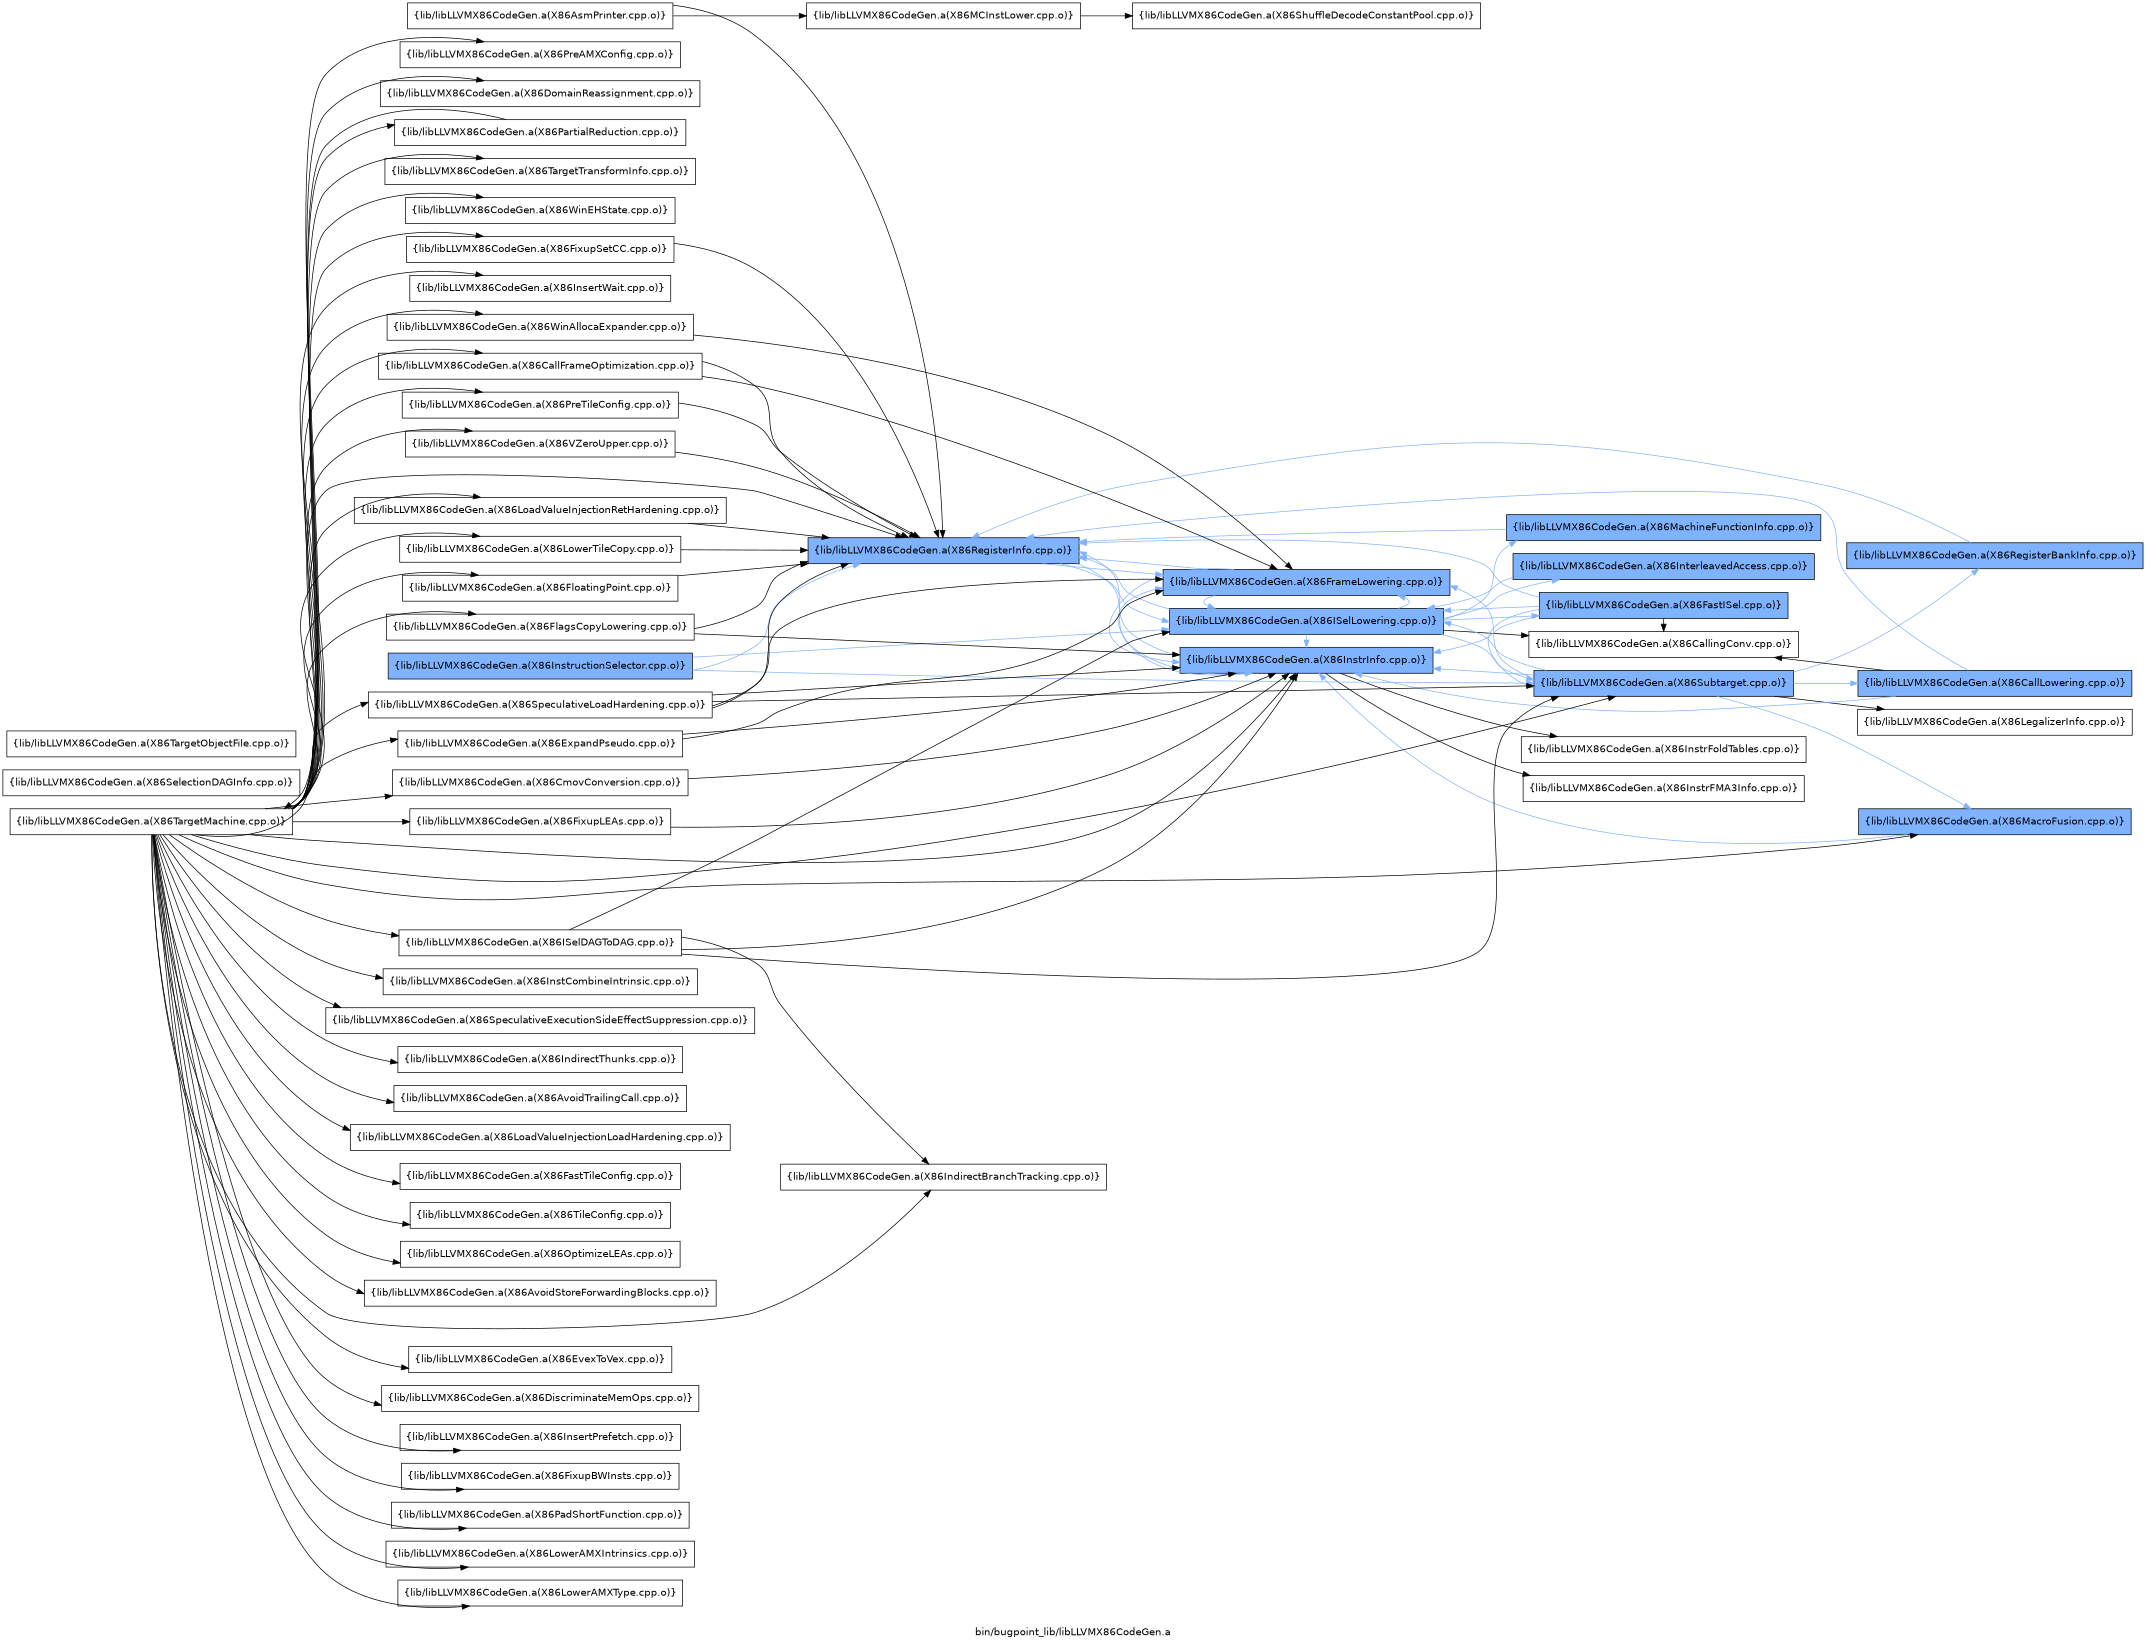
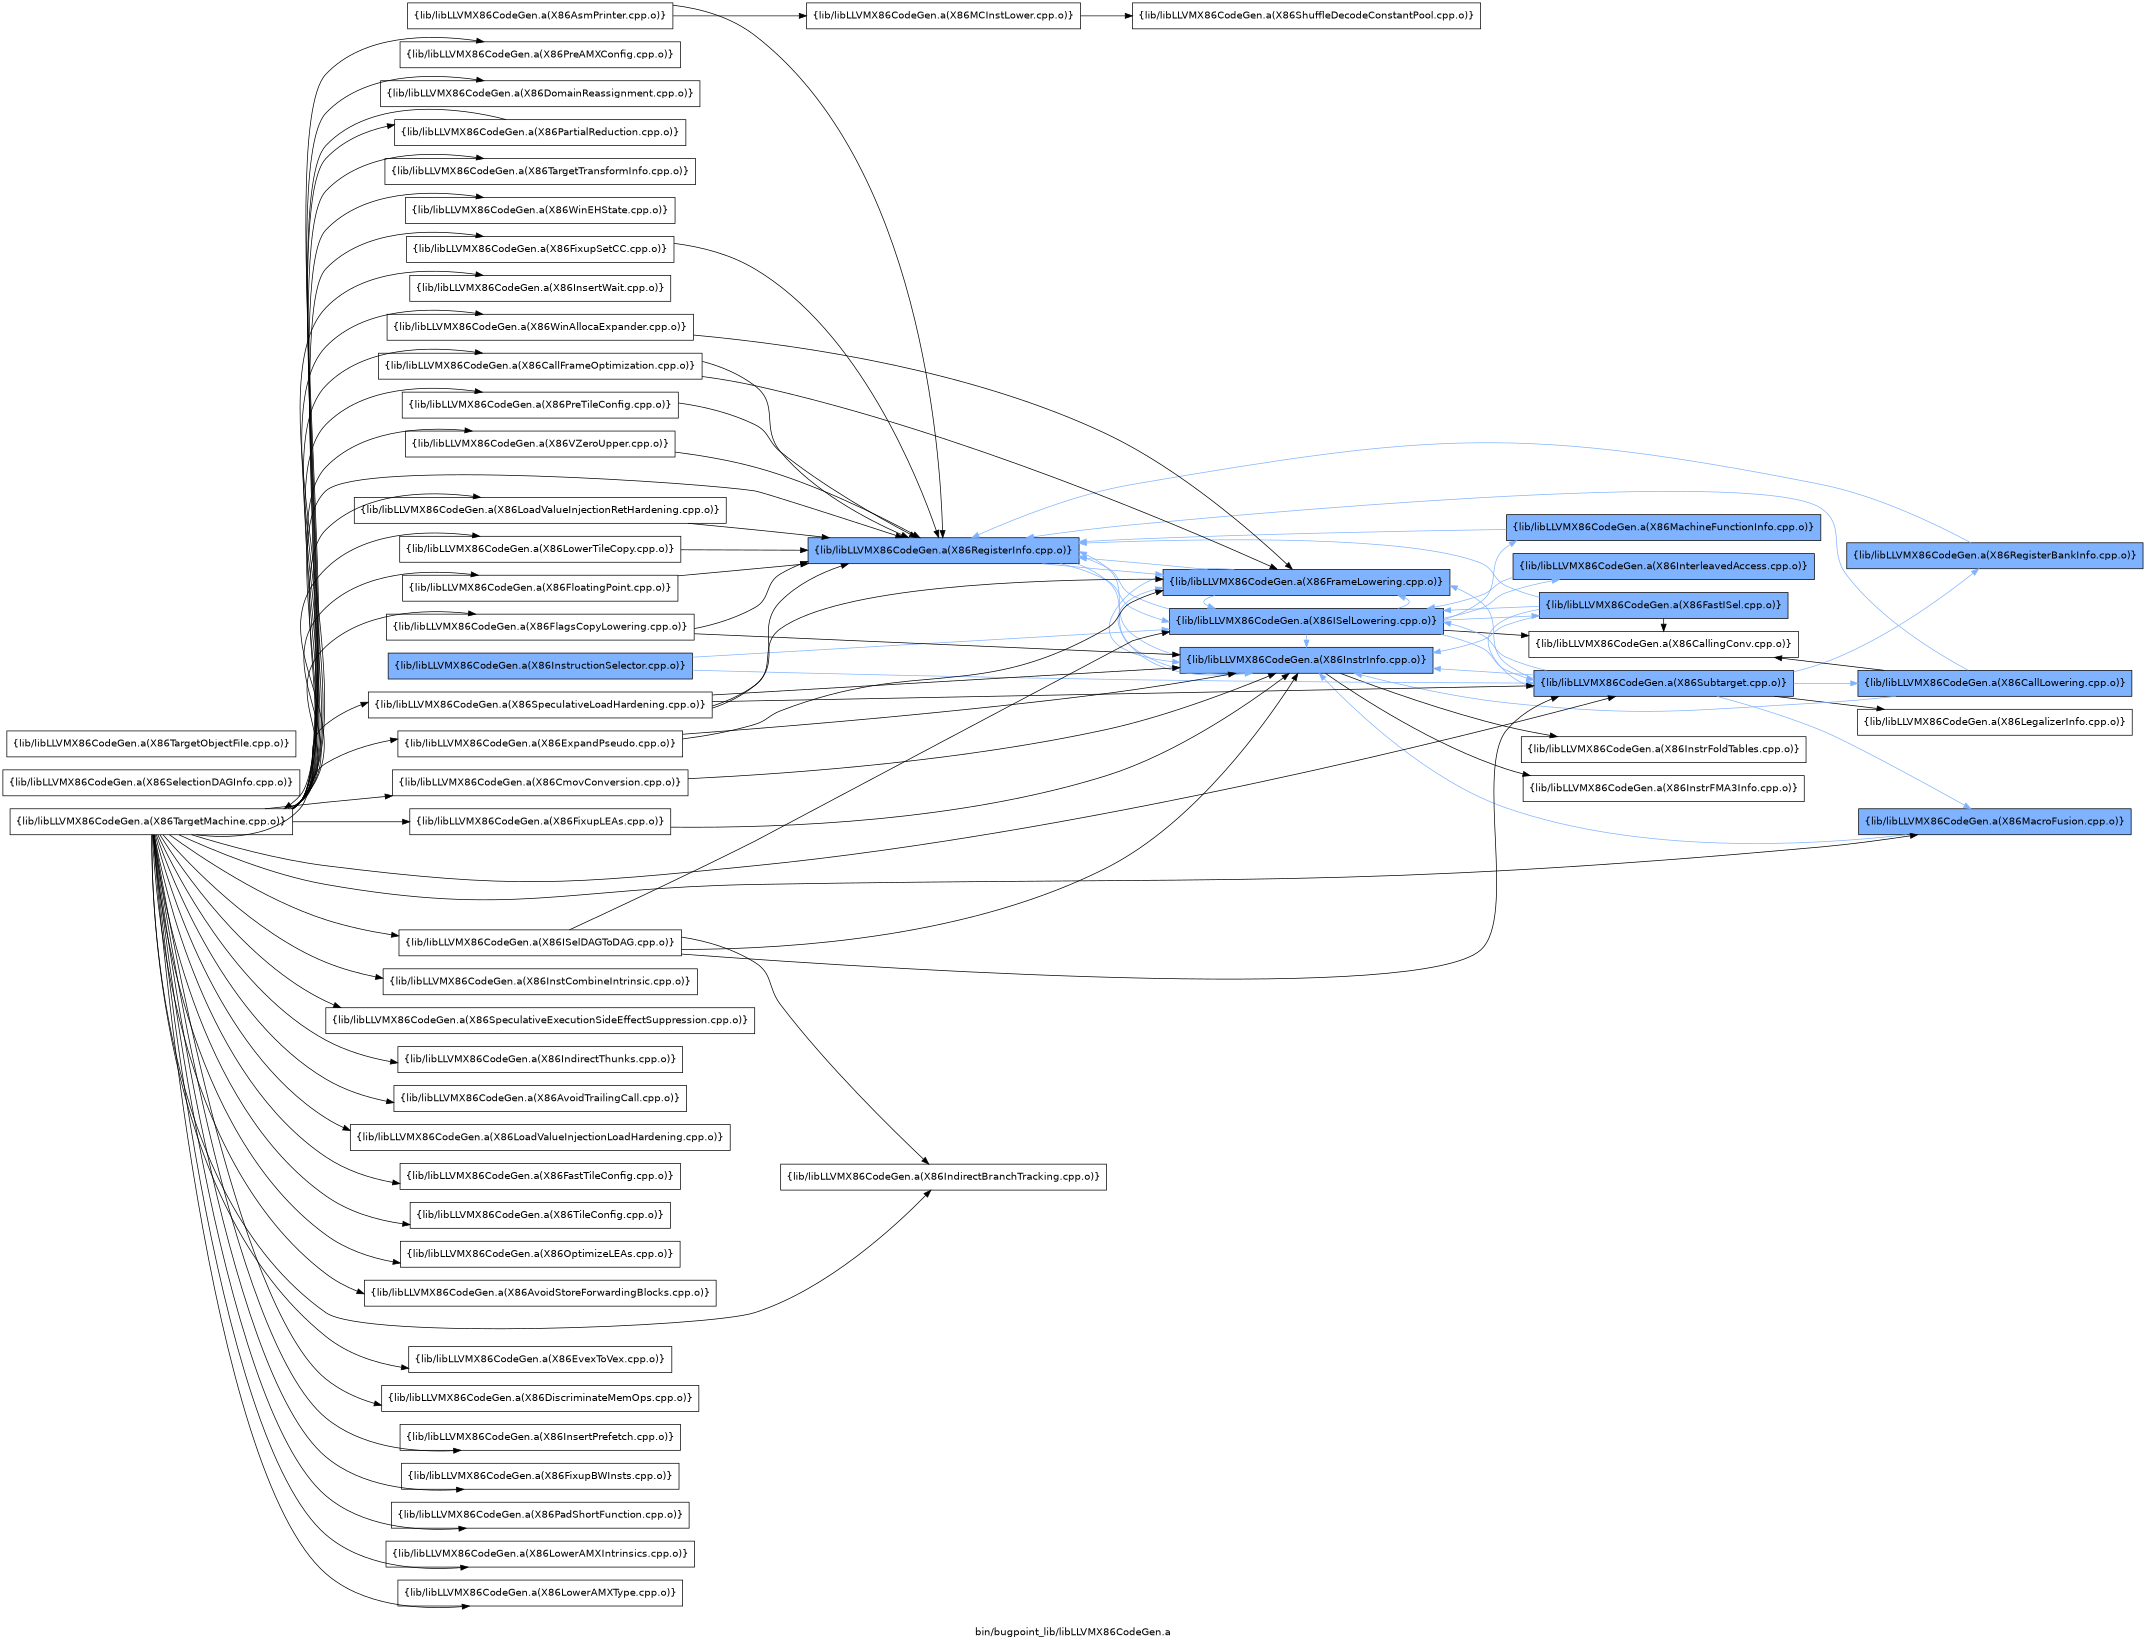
edge "{lib/libLLVMX86CodeGen.a(X86InstructionSelector.cpp.o)}" -> "{lib/libLLVMX86CodeGen.a(X86RegisterInfo.cpp.o)}": removed
edge "{lib/libLLVMX86CodeGen.a(X86TargetMachine.cpp.o)}" -> "{lib/libLLVMX86CodeGen.a(X86InstrInfo.cpp.o)}": removed
